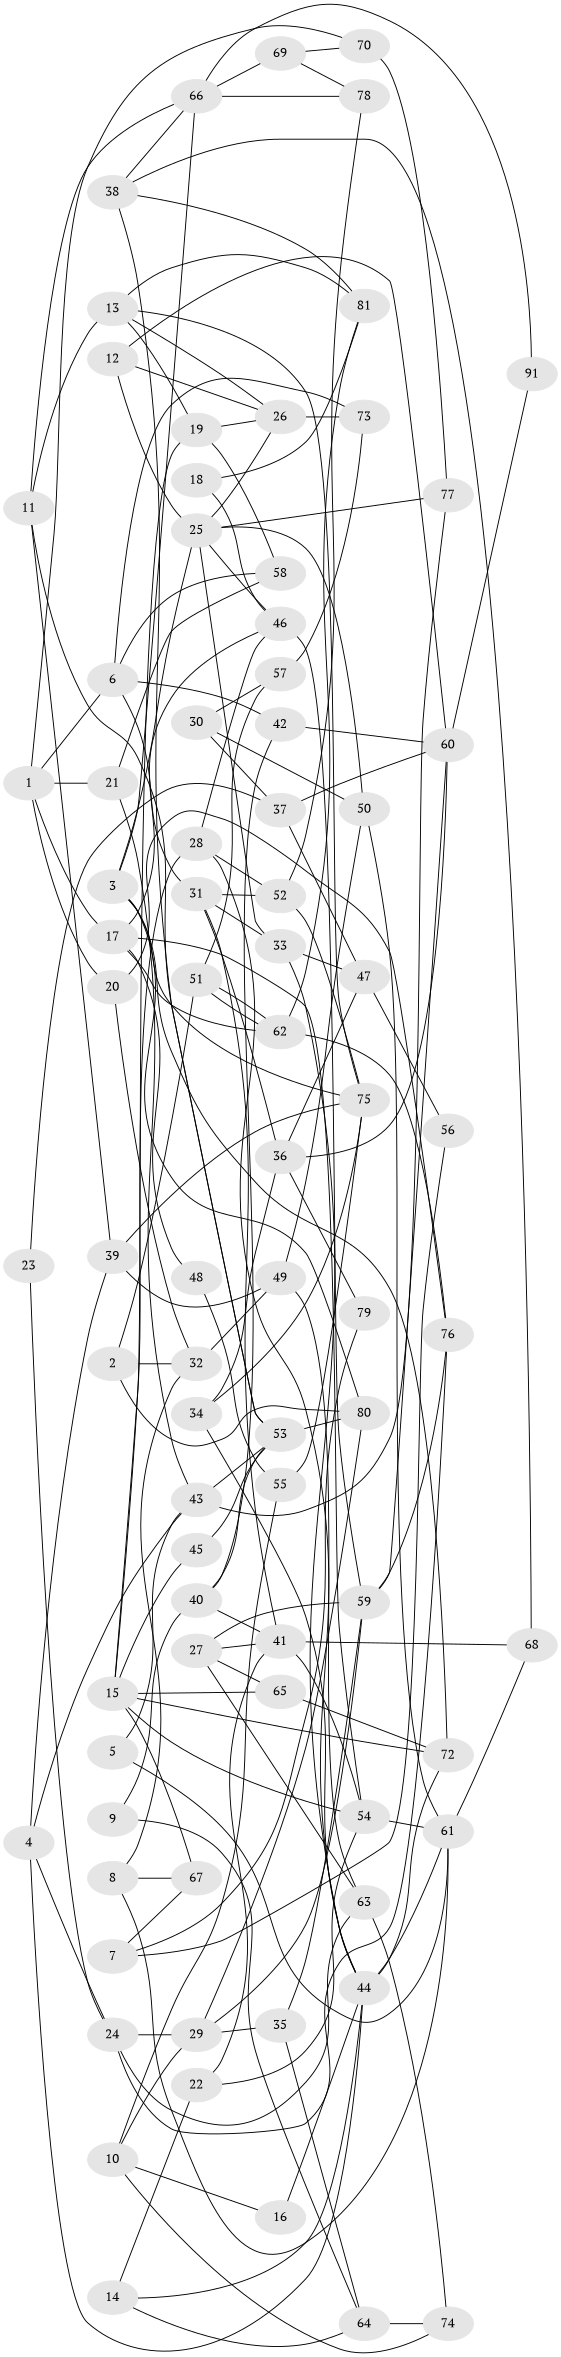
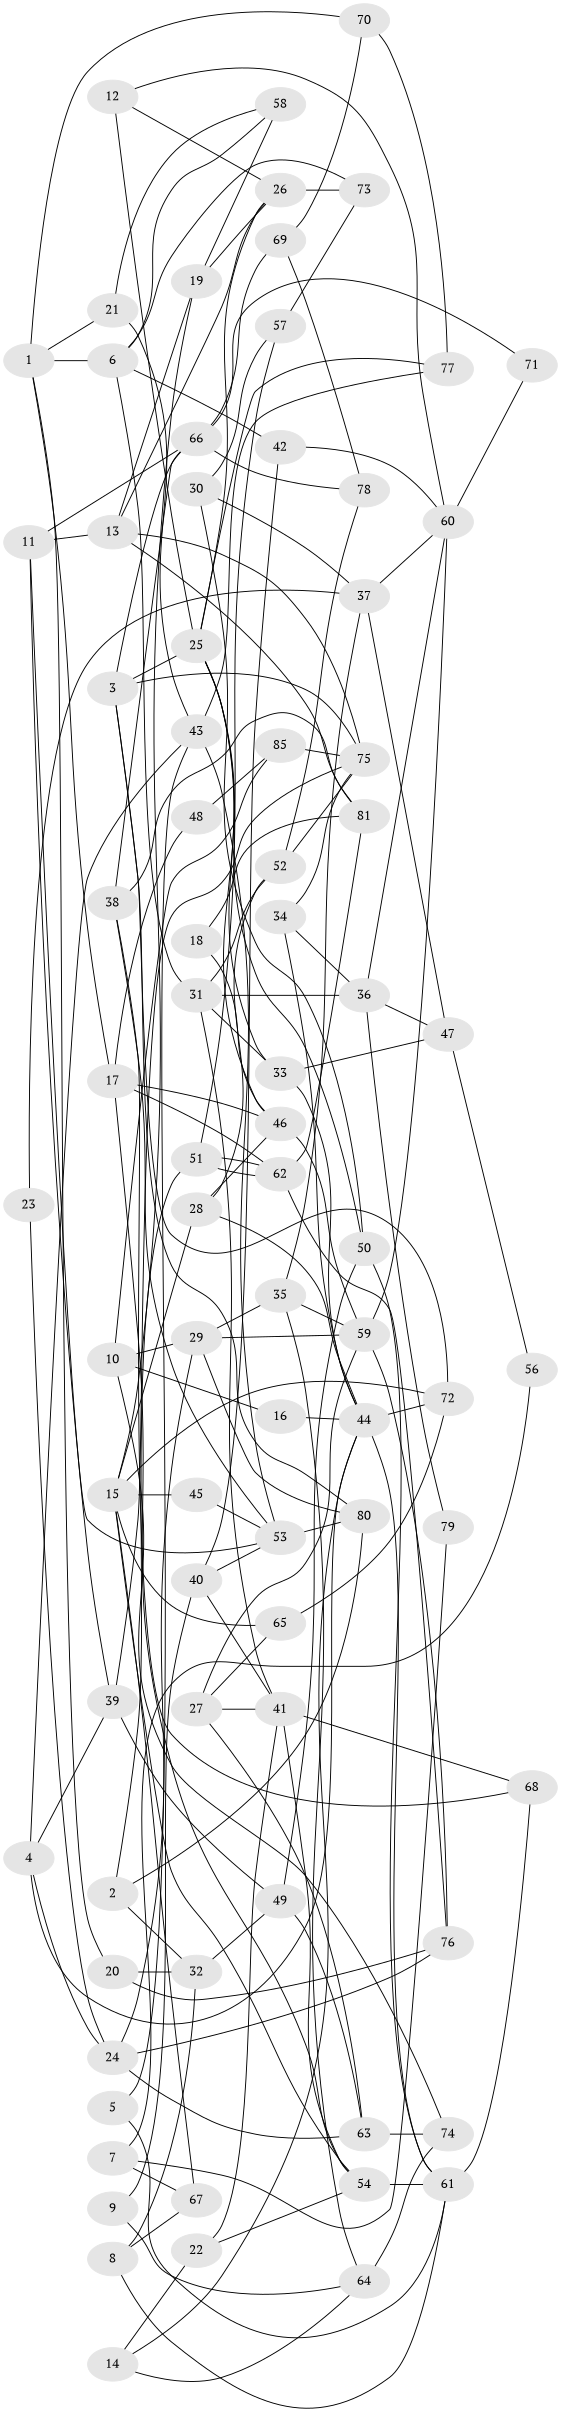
node "91": label "91" -> "71"
edge "37" -- "35": added
node "55": label "55" -> "85"
